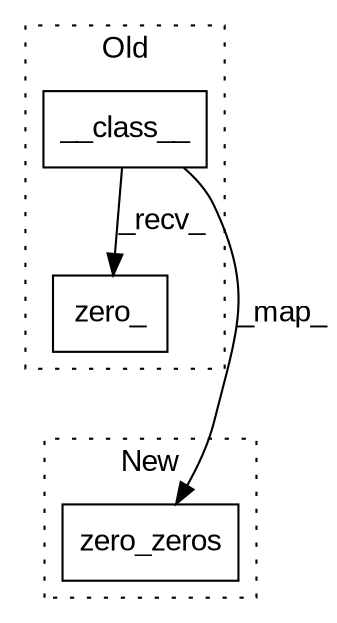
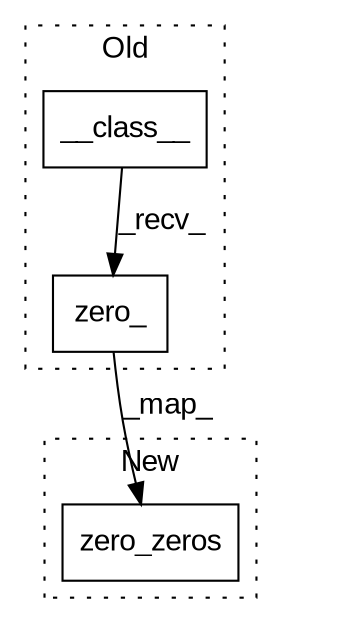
edge "__class__" -> "zero_zeros": now "zero_" -> "zero_zeros"
